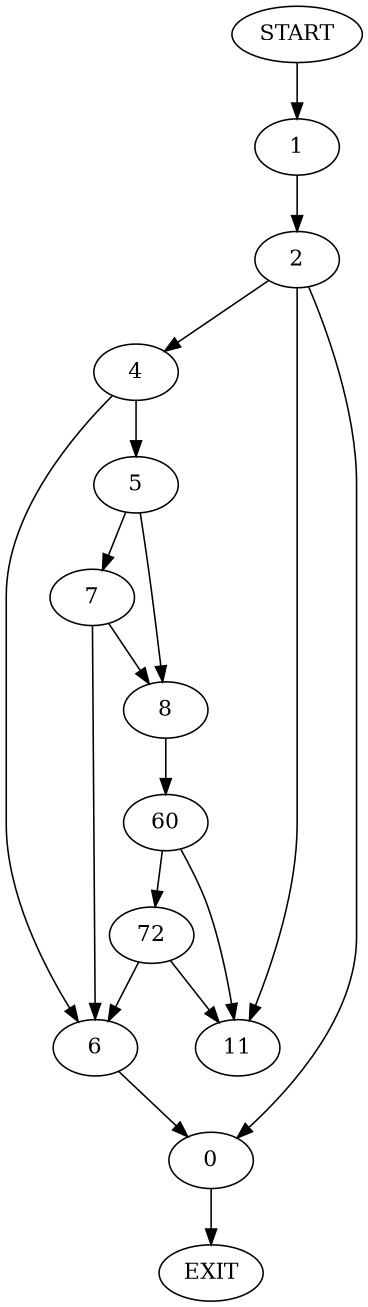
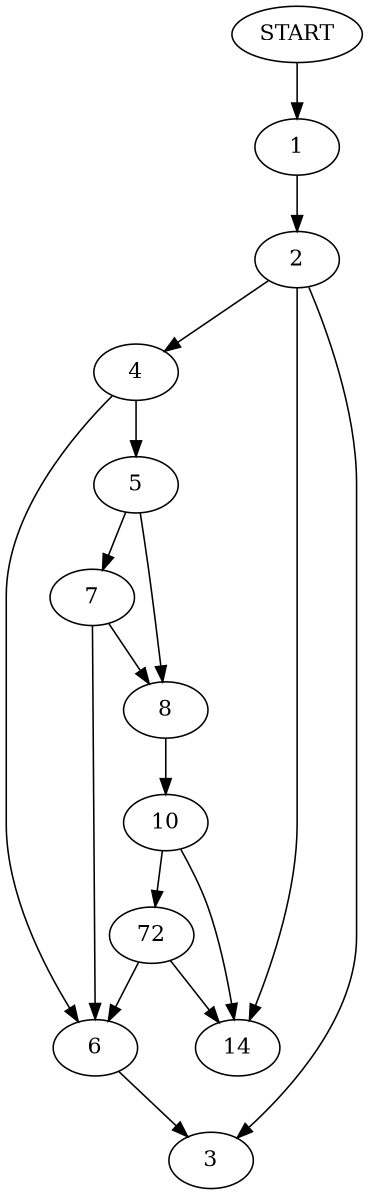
node "60": label "60" -> "10"
node "11": label "11" -> "14"
node "0": label "0" -> "3"
node "EXIT": removed
